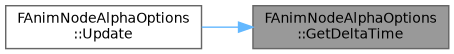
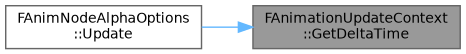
node "FAnimNodeAlphaOptions ::GetDeltaTime": label "FAnimNodeAlphaOptions ::GetDeltaTime" -> "FAnimationUpdateContext ::GetDeltaTime"
